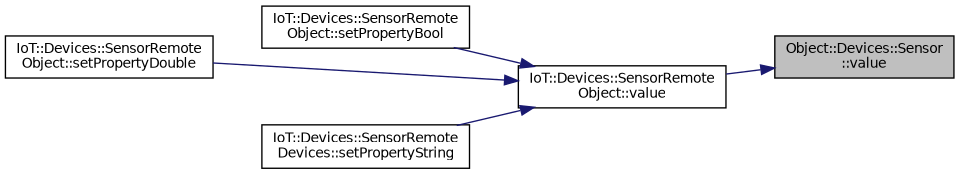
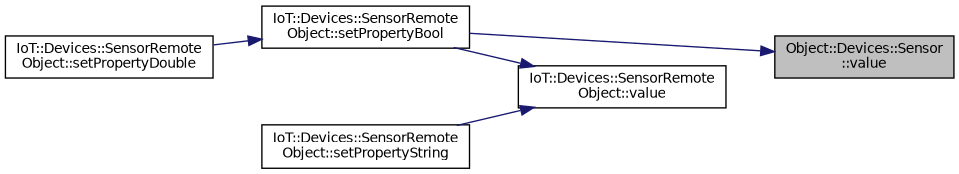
edge "IoT::Devices::SensorRemote Object::setPropertyDouble" -> "IoT::Devices::SensorRemote Object::value": now "IoT::Devices::SensorRemote Object::setPropertyDouble" -> "IoT::Devices::SensorRemote Object::setPropertyBool"
edge "IoT::Devices::SensorRemote Object::value" -> "Object::Devices::Sensor ::value": now "IoT::Devices::SensorRemote Object::setPropertyBool" -> "Object::Devices::Sensor ::value"
node "IoT::Devices::SensorRemote Devices::setPropertyString": label "IoT::Devices::SensorRemote Devices::setPropertyString" -> "IoT::Devices::SensorRemote Object::setPropertyString"
